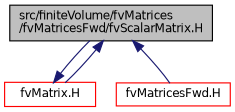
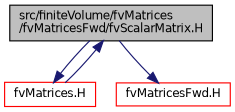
edge "fvMatricesFwd.H" -> "src/finiteVolume/fvMatrices /fvMatricesFwd/fvScalarMatrix.H": reversed
node "fvMatrix.H": label "fvMatrix.H" -> "fvMatrices.H"
